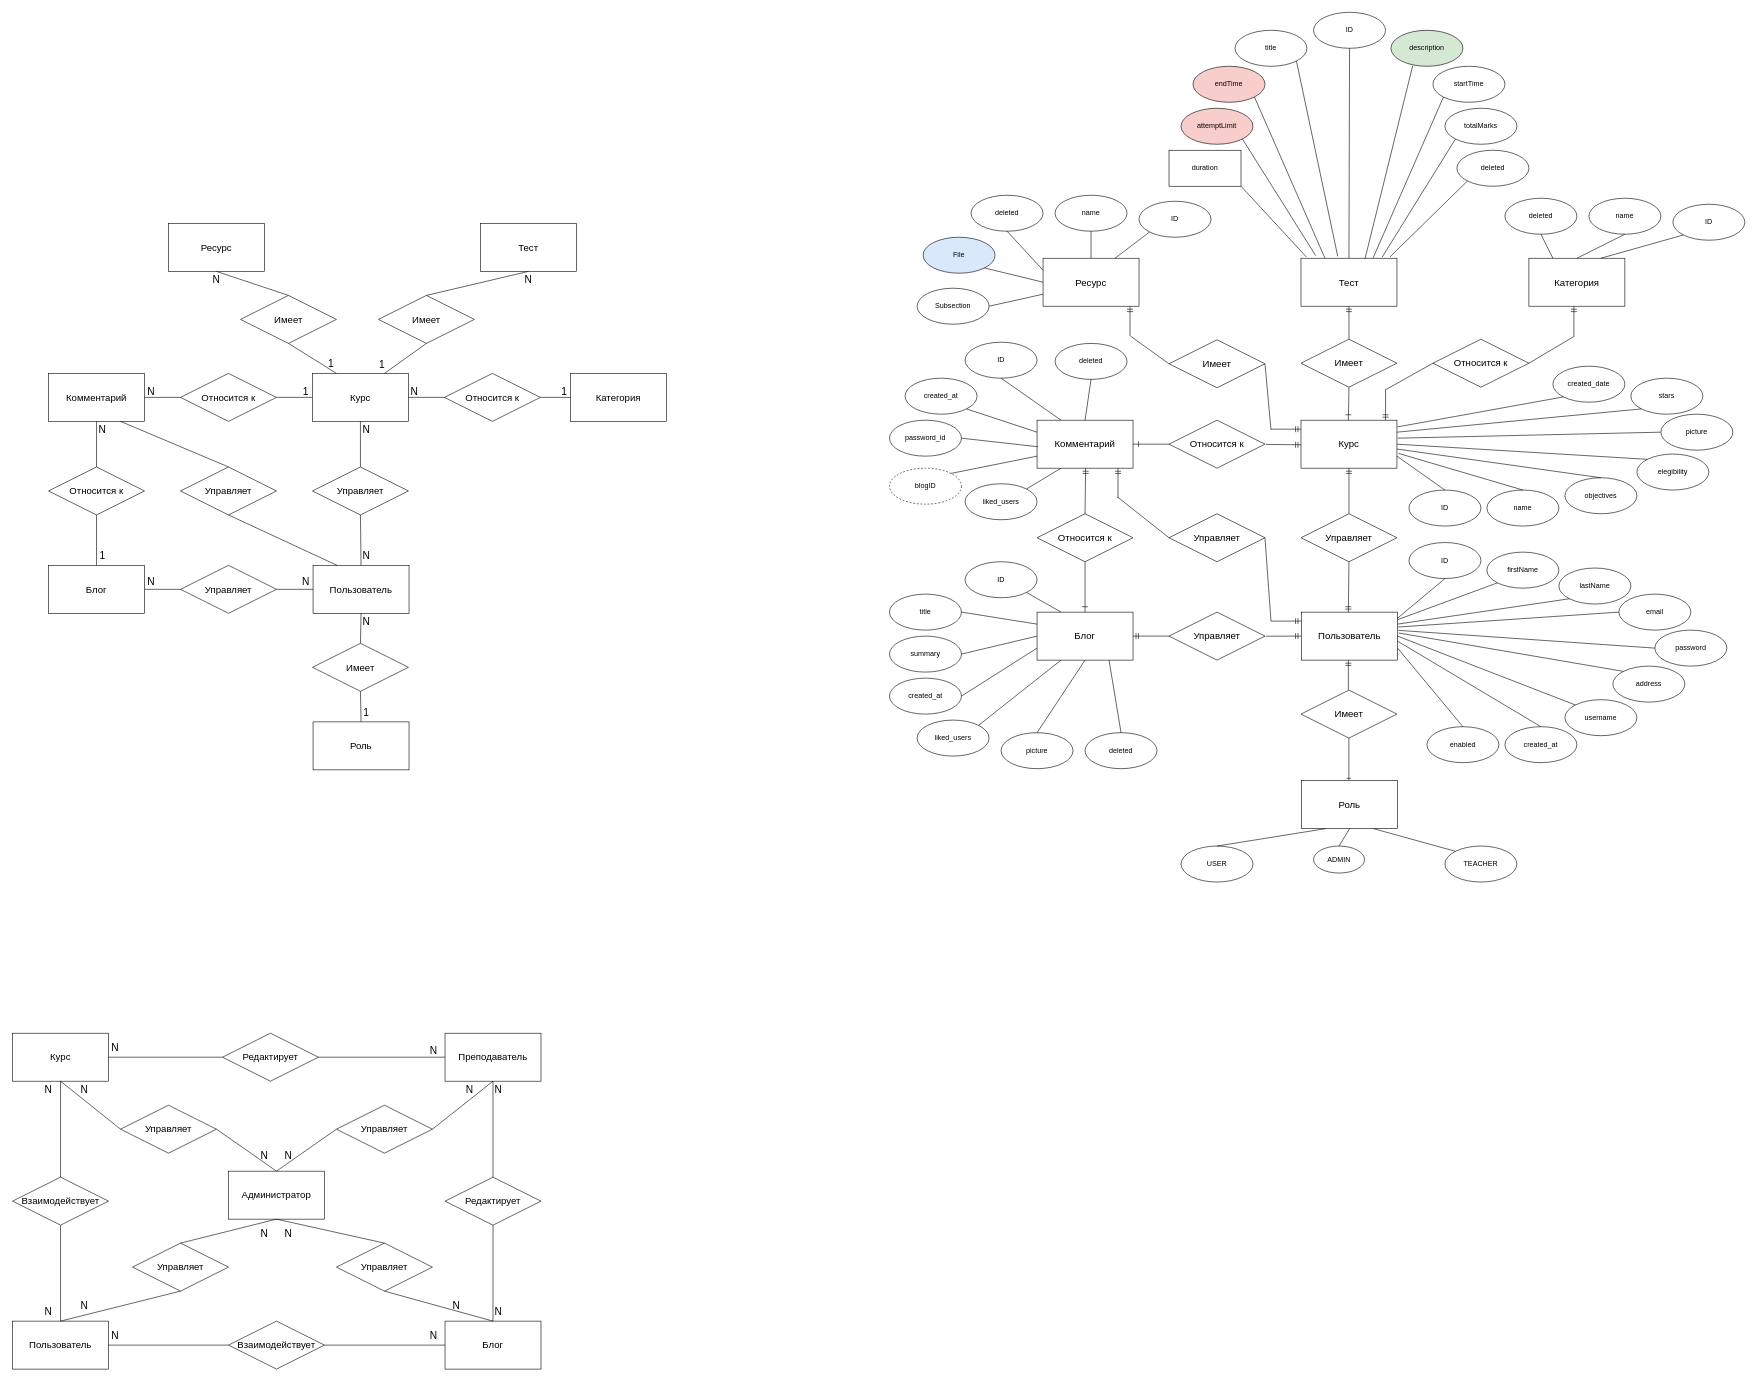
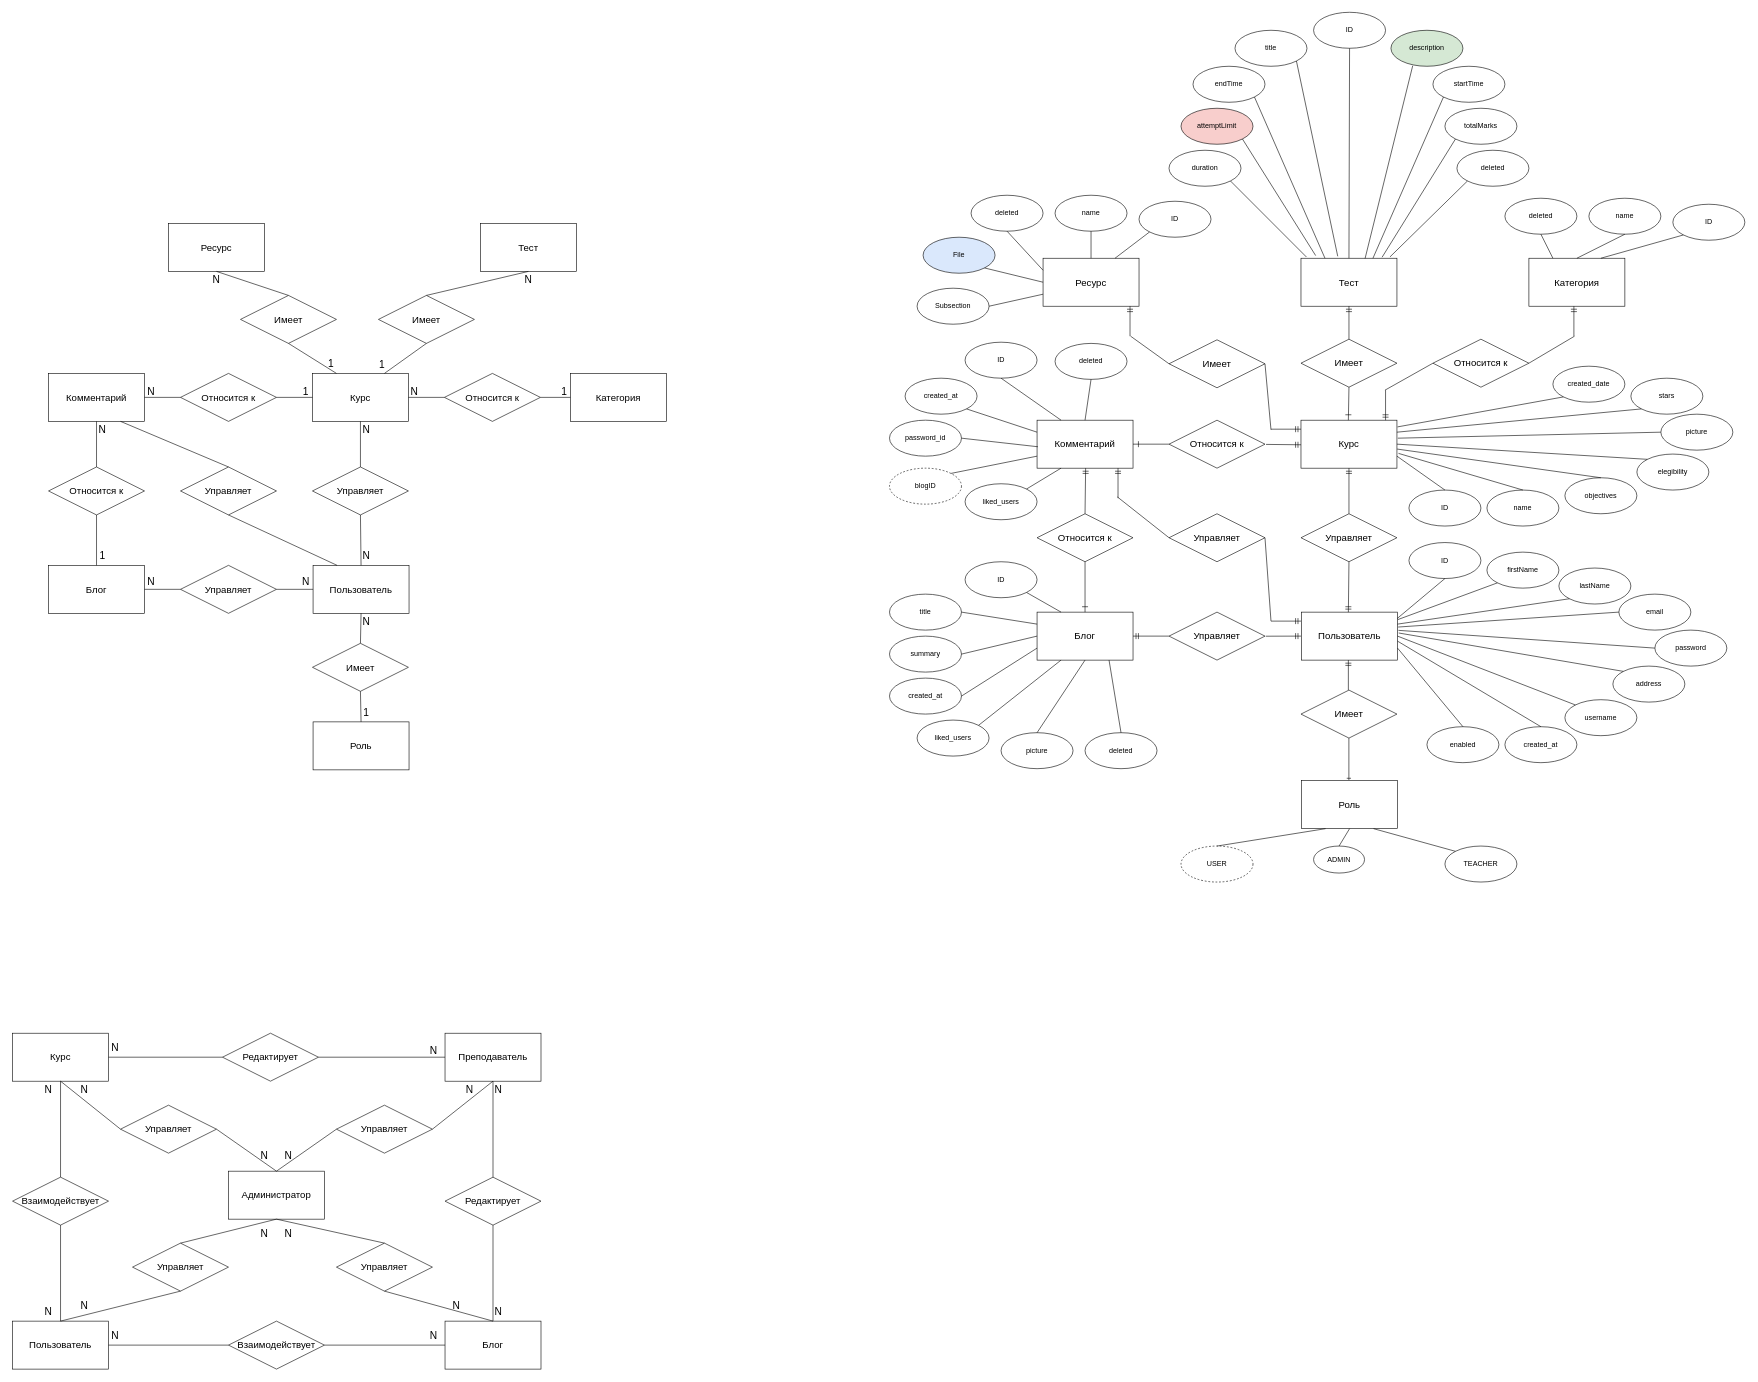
node "endTime": fillcolor #f8cecc -> #ffffff
node "duration": shape rectangle -> ellipse
node "USER": style solid -> dashed
